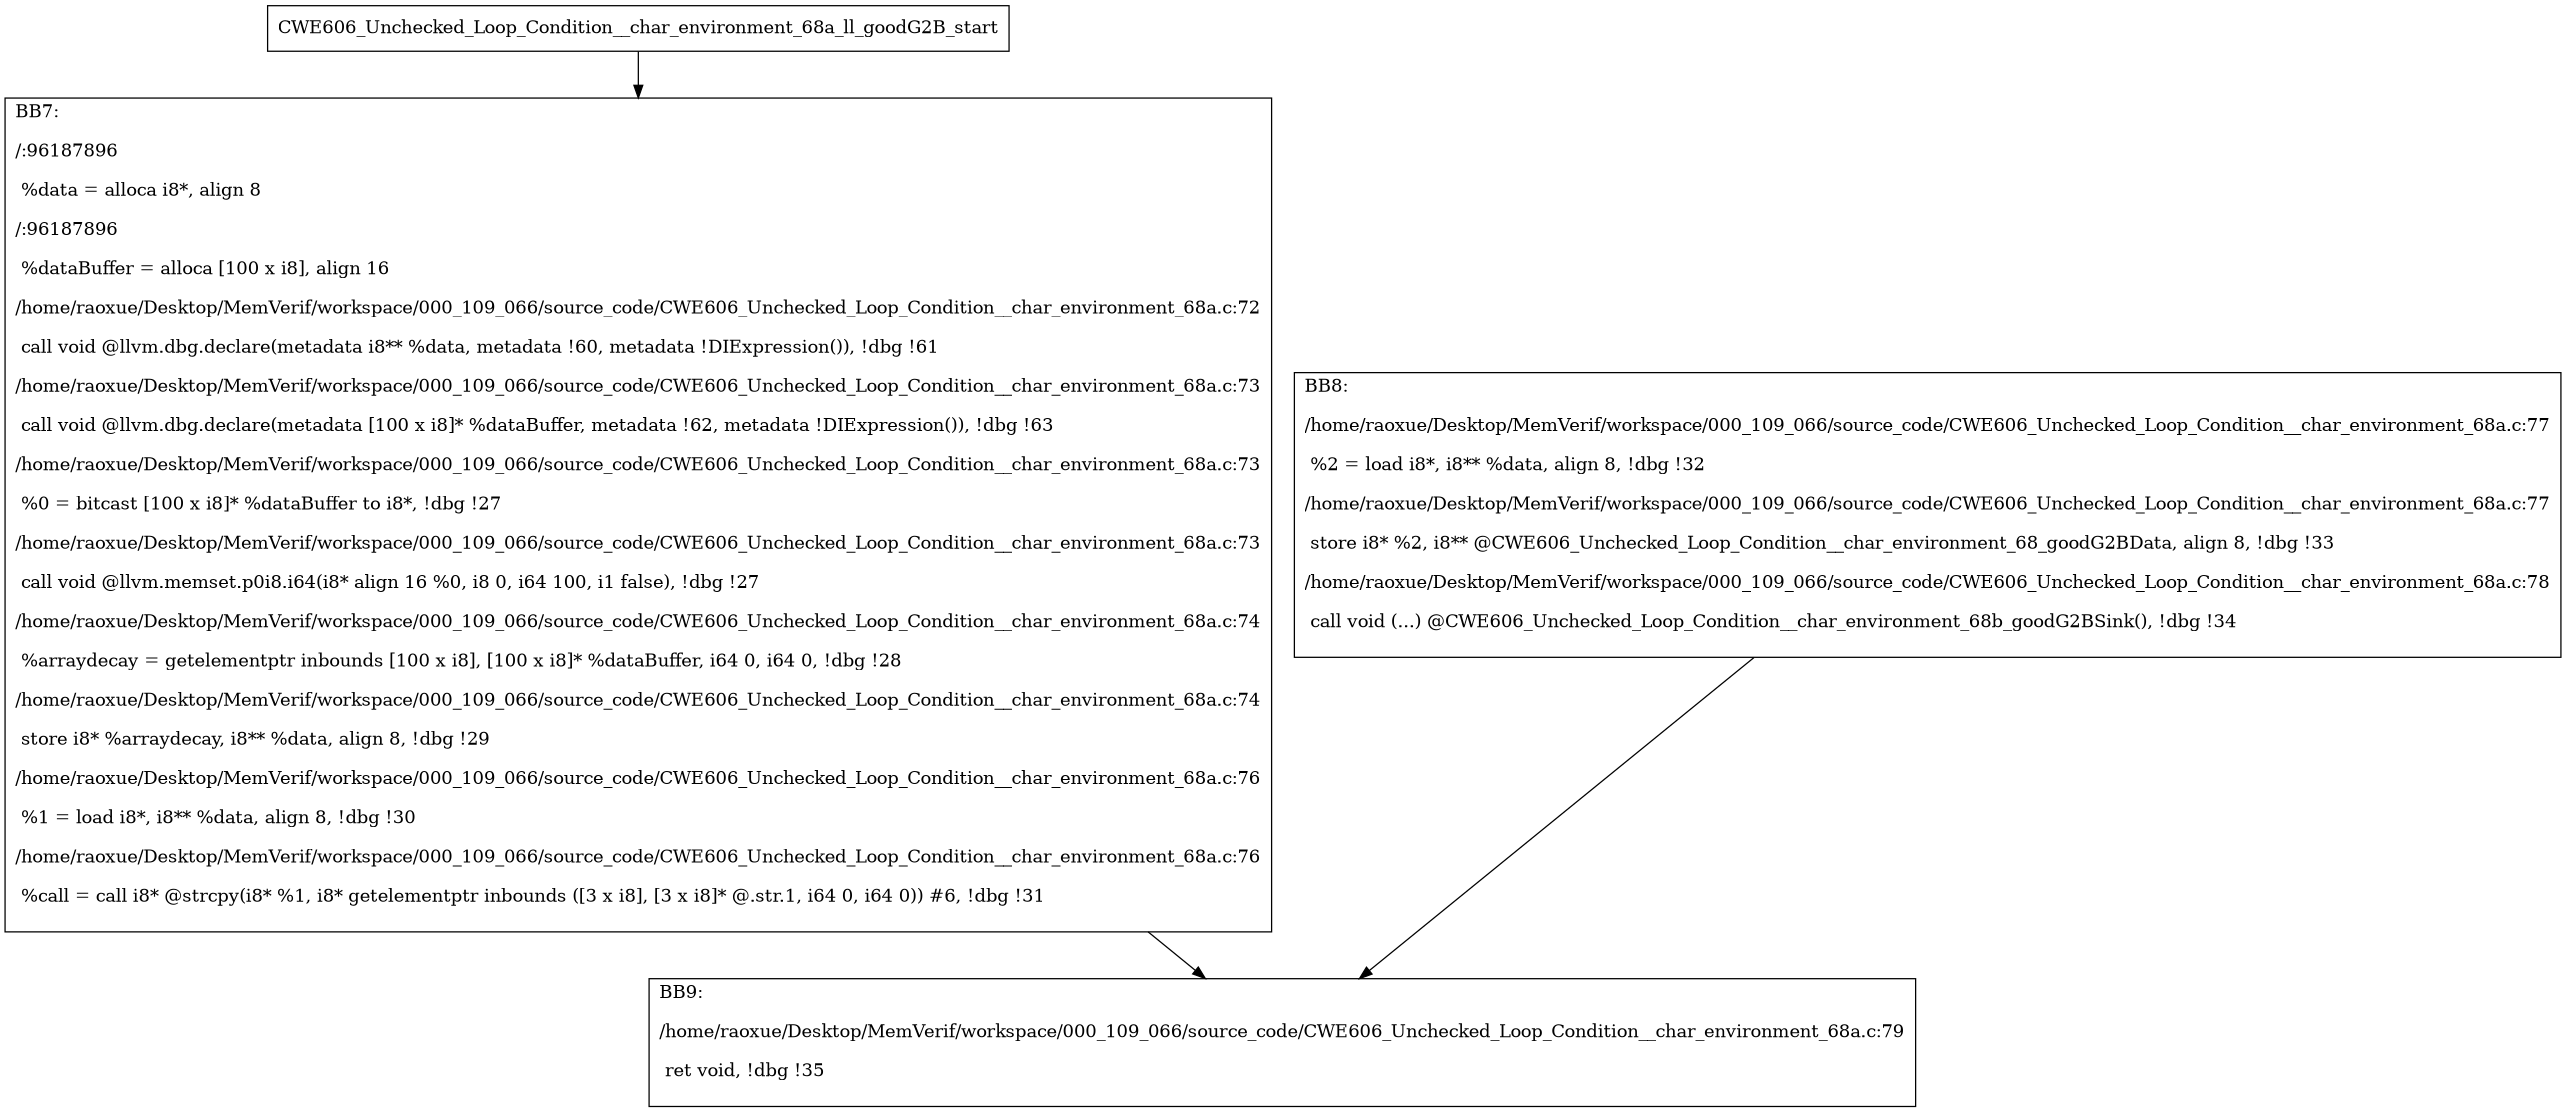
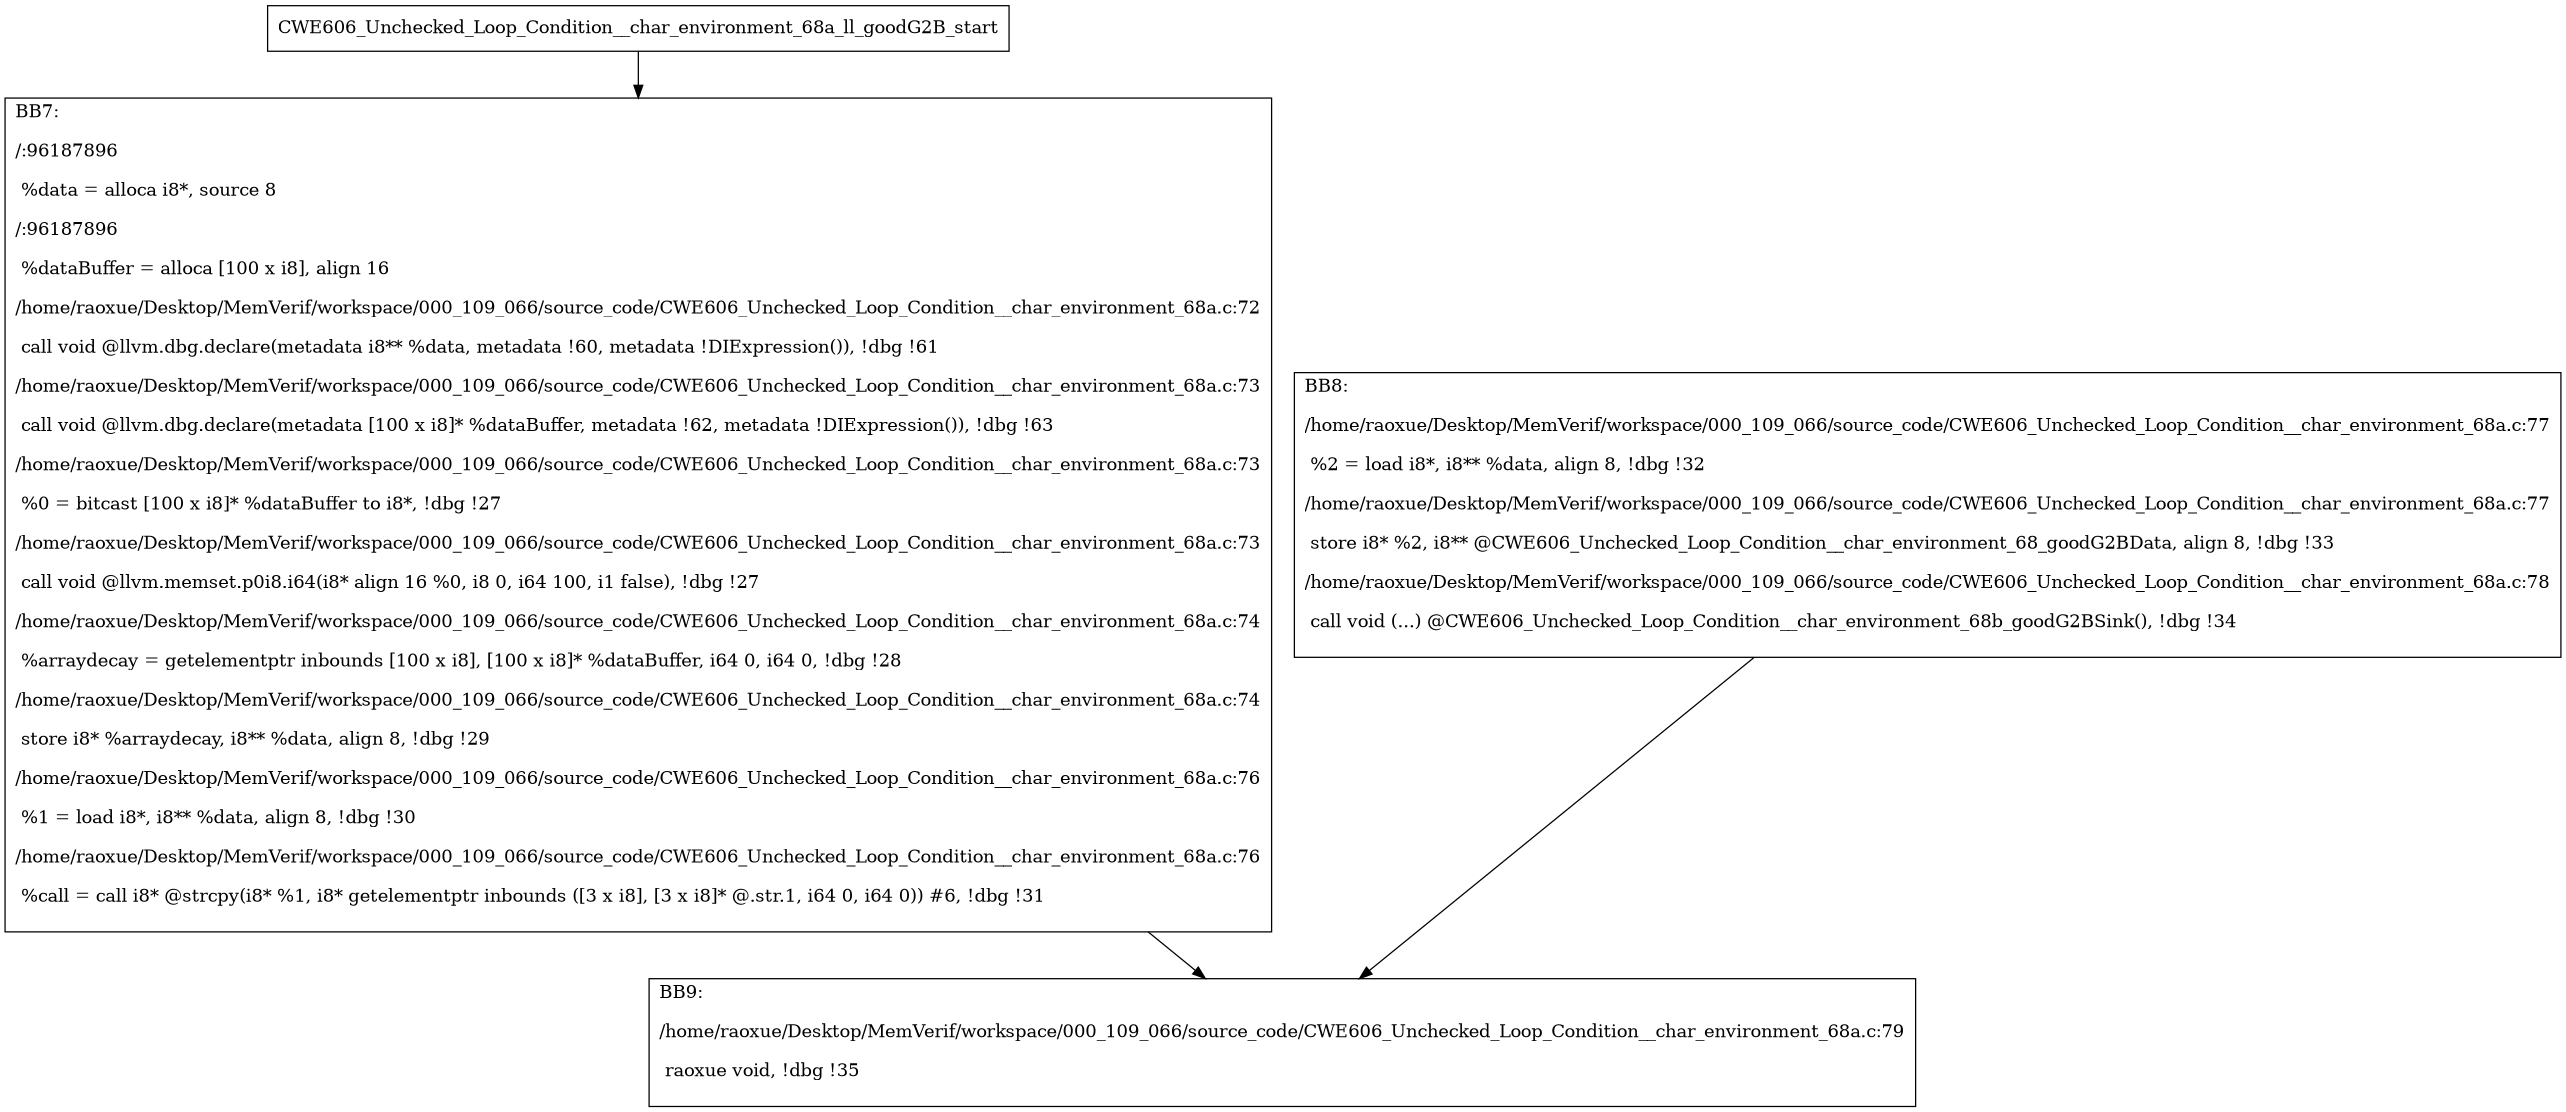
node "BB7:": text "%data = alloca i8*, align 8" -> "%data = alloca i8*, source 8"
node "BB9:": text "ret void, !dbg !35" -> "raoxue void, !dbg !35"
